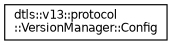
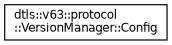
node "dtls::v13::protocol ::VersionManager::Config": label "dtls::v13::protocol ::VersionManager::Config" -> "dtls::v63::protocol ::VersionManager::Config"
